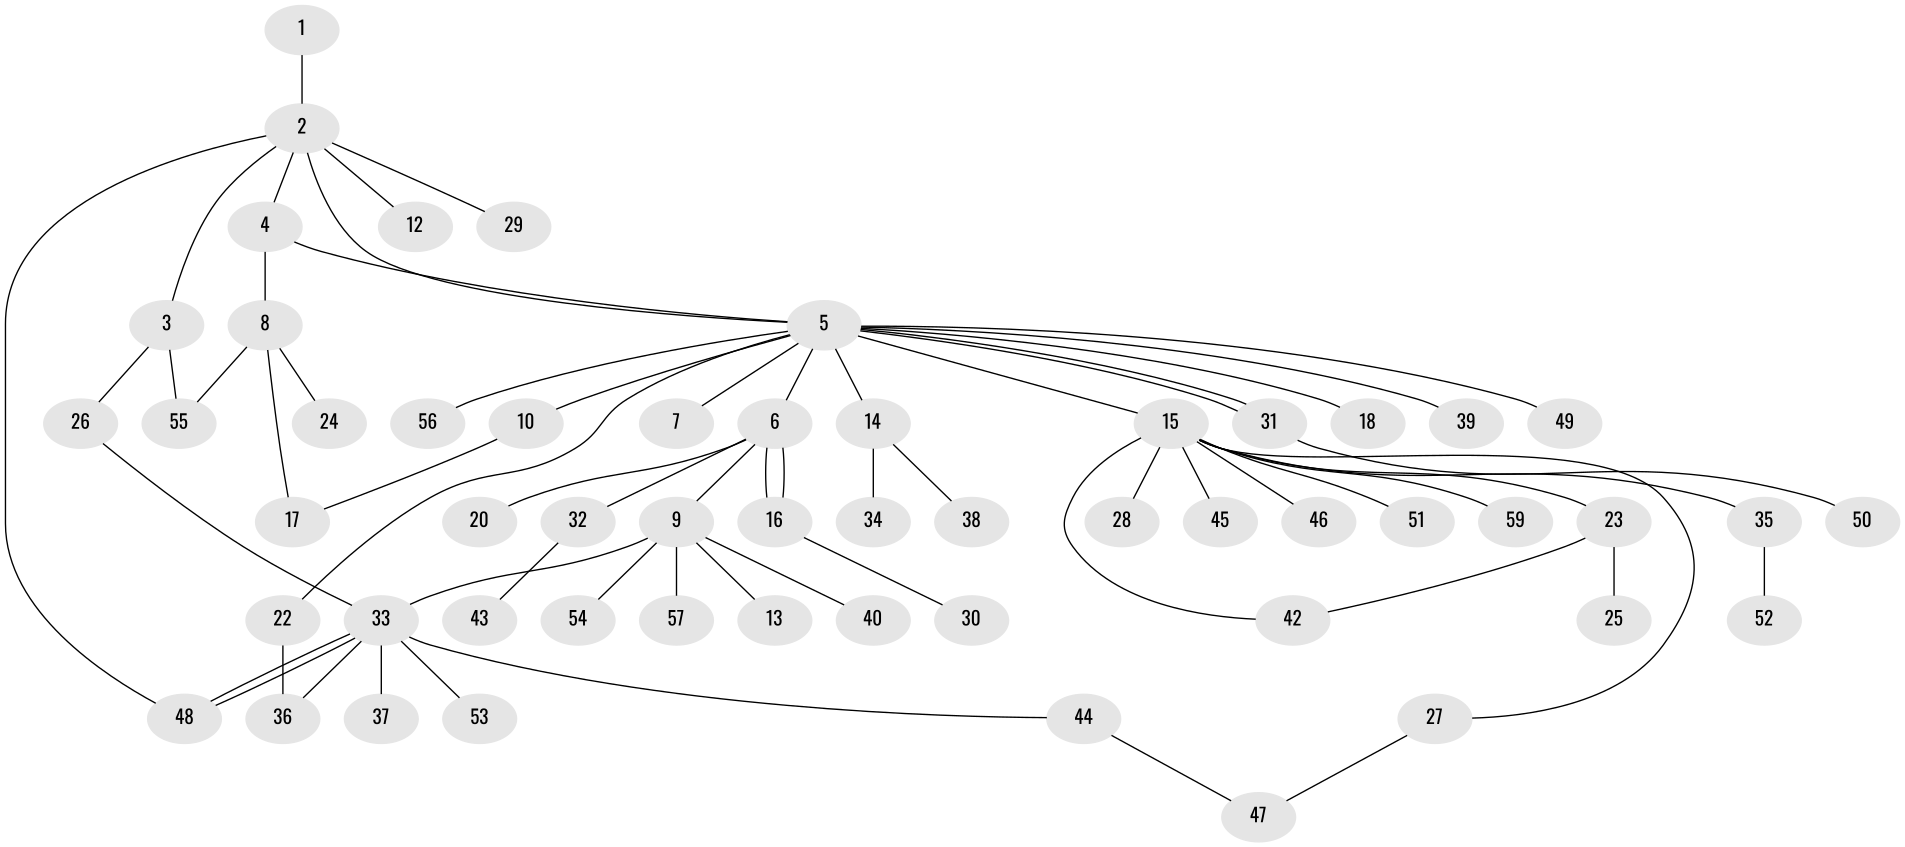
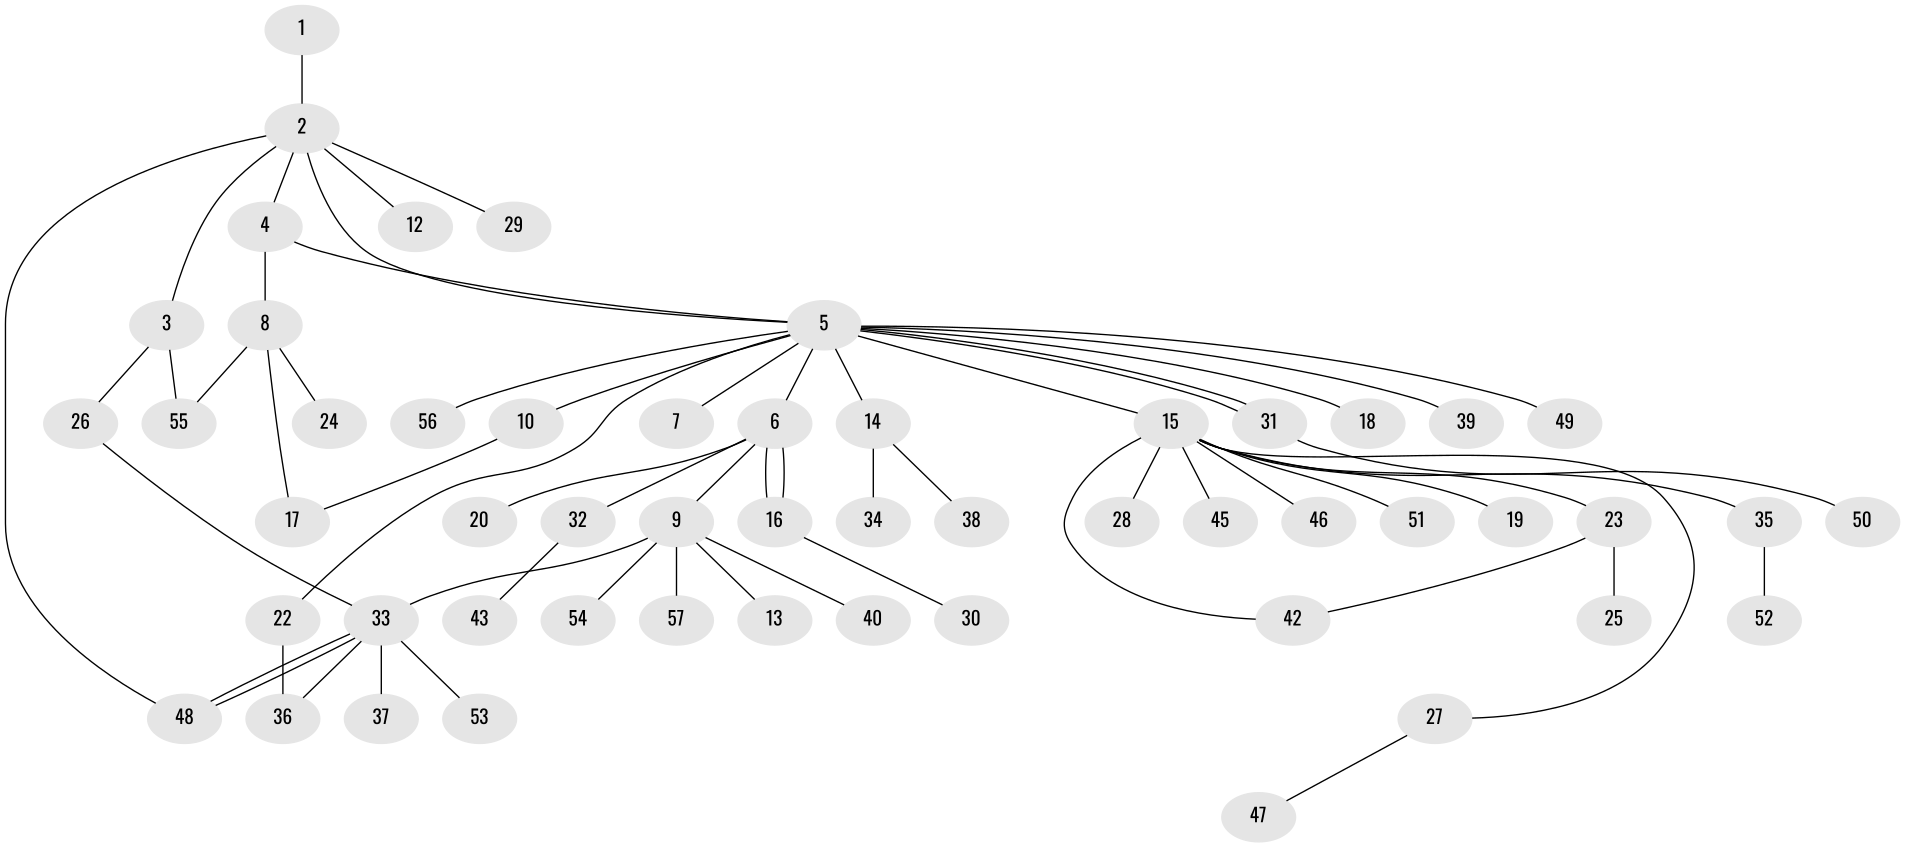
node "59": label "59" -> "19"
node "44": removed
